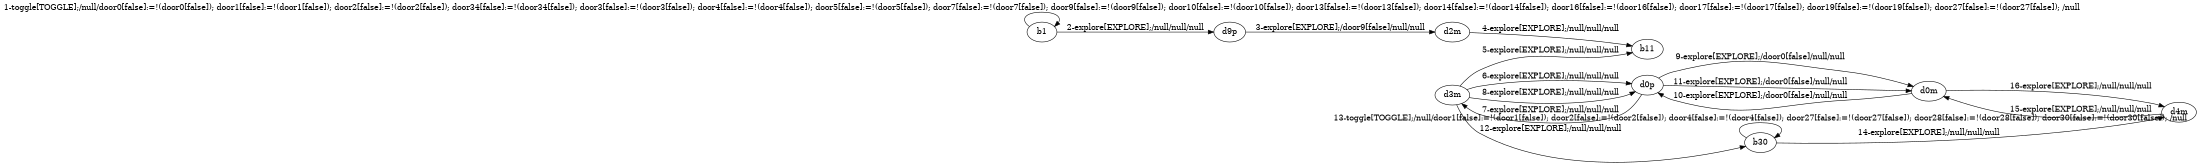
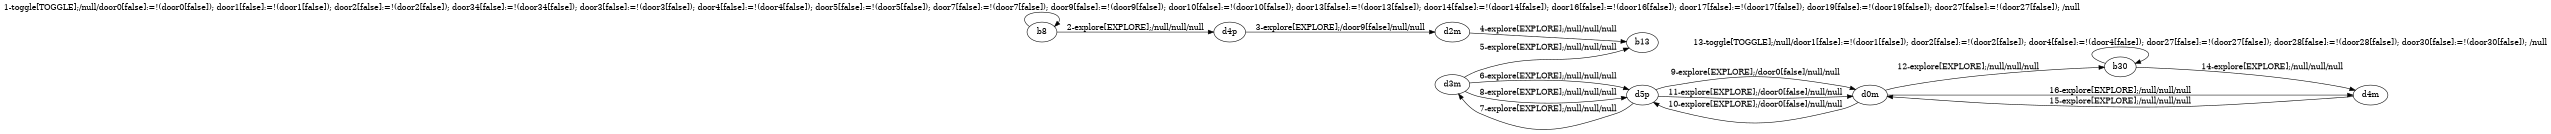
node "b1": label "b1" -> "b8"
node "d9p": label "d9p" -> "d4p"
node "b11": label "b11" -> "b13"
node "d0p": label "d0p" -> "d5p"
edge "d3m" -> "b30": now "d0m" -> "b30"
